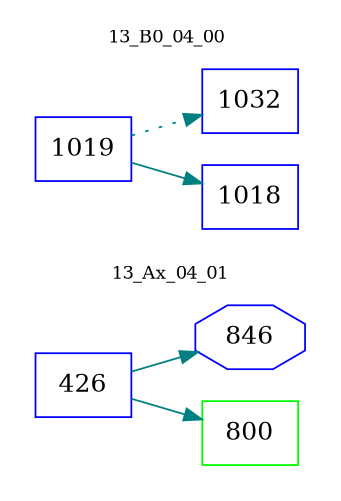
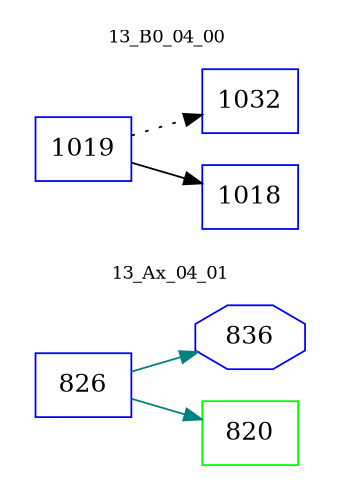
edge "1019" -> "1032": color teal -> black
edge "1019" -> "1018": color teal -> black
node "846": label "846" -> "836"
node "426": label "426" -> "826"
node "800": label "800" -> "820"
